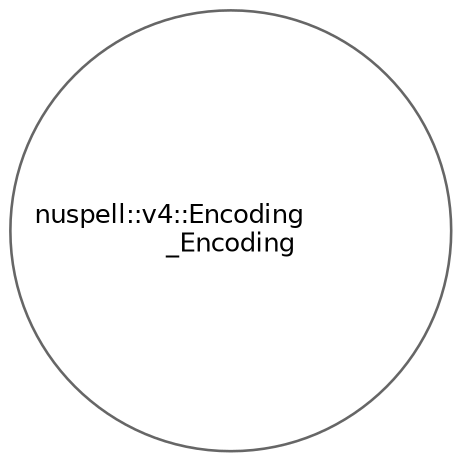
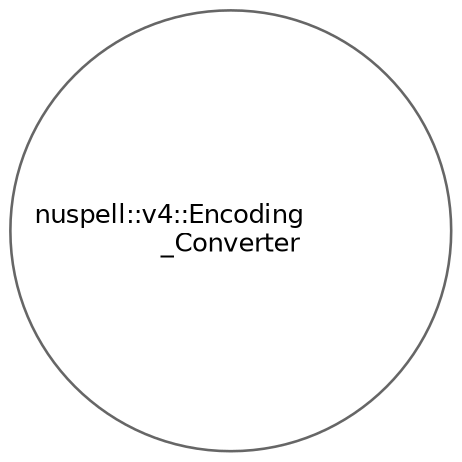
node "nuspell::v4::Encoding _Encoding": label "nuspell::v4::Encoding _Encoding" -> "nuspell::v4::Encoding _Converter"
